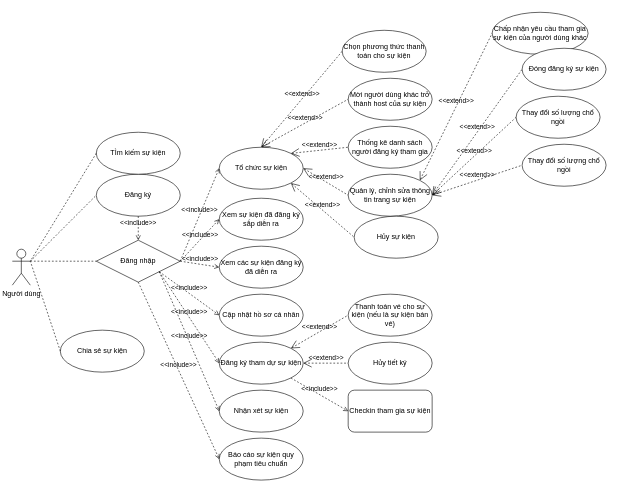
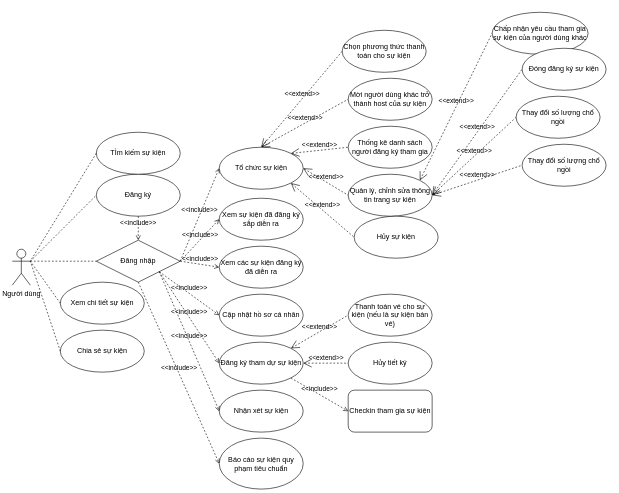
edge "Người dùng" -- "Xem chi tiết sự kiện": added
node "Xem chi tiết sự kiện": added
node "Báo cáo sự kiện quy phạm tiêu chuẩn": size 84x42 -> 84x51
